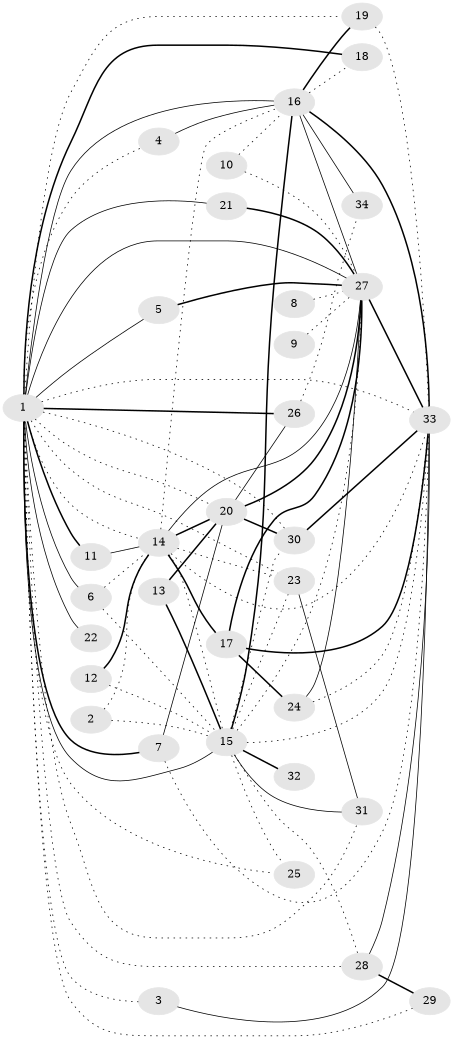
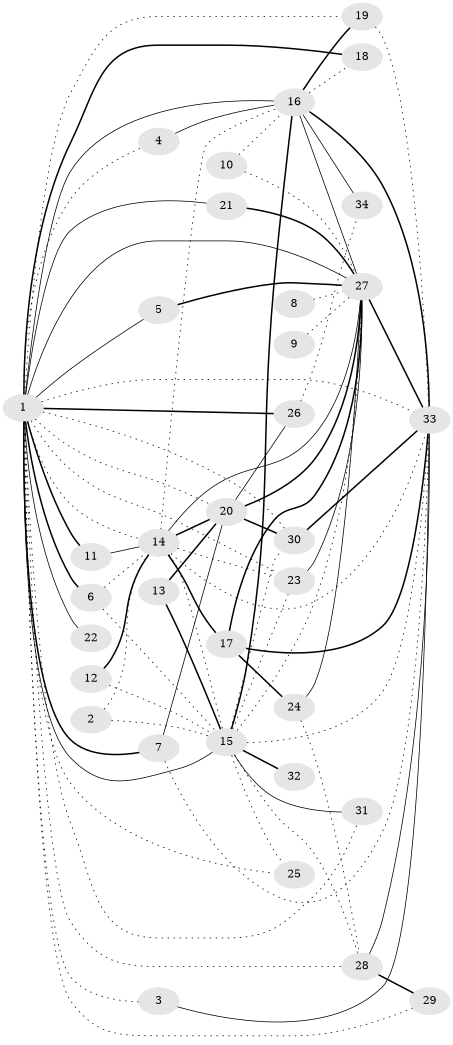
edge "1" -- "6": style solid -> bold
edge "33" -- "24": now "28" -- "24"
edge "23" -- "31": now "23" -- "27"
